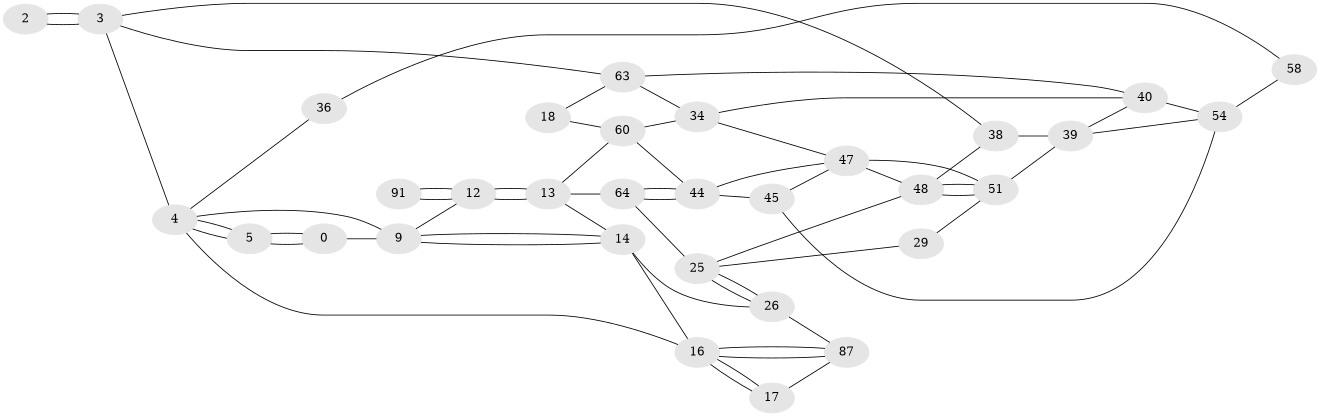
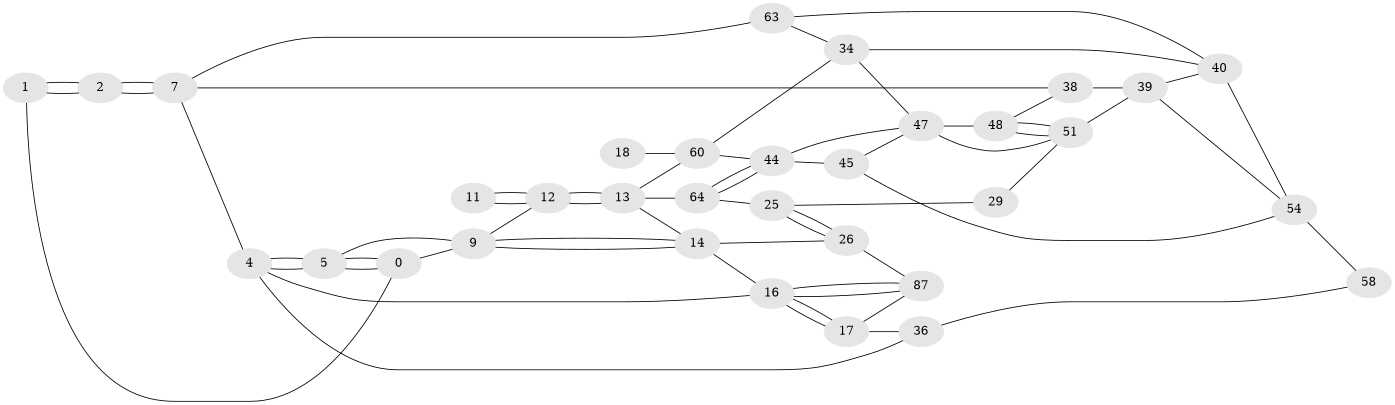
node "3": label "3" -> "7"
node "1": added
edge "63" -- "18": removed
node "91": label "91" -> "11"
edge "4" -- "9": now "5" -- "9"
edge "48" -- "25": removed
edge "17" -- "36": added
